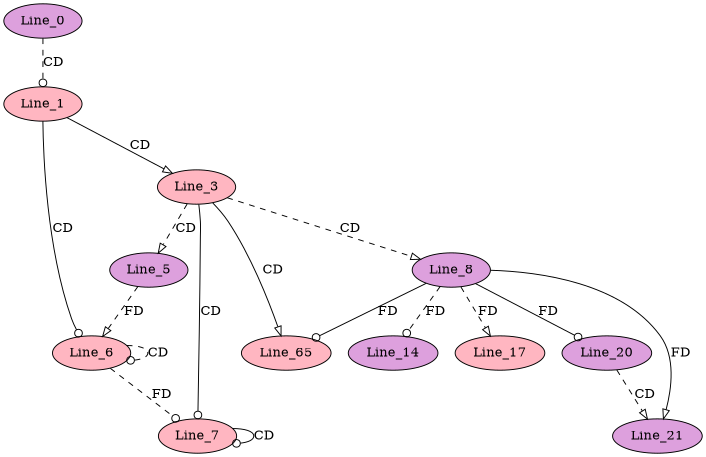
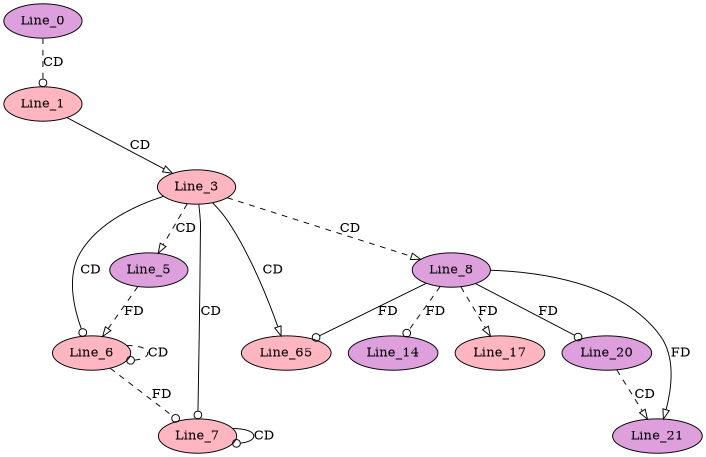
edge "Line_1" -> "Line_6": now "Line_3" -> "Line_6"
